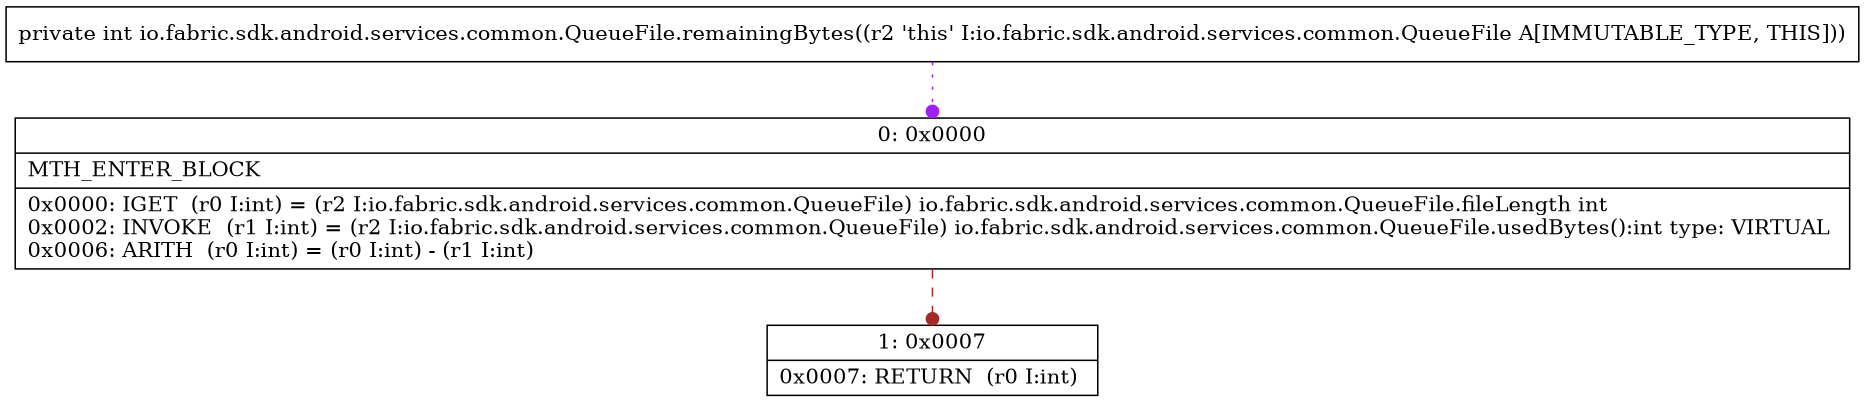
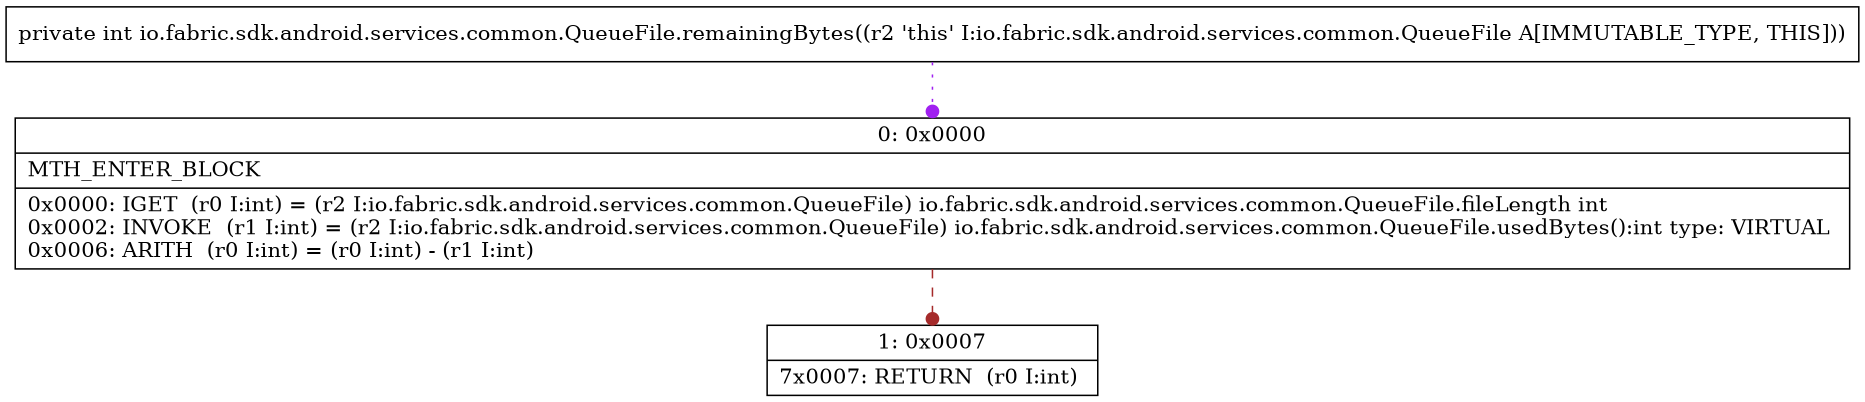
node "1: 0x0007": text "0x0007: RETURN  (r0 I:int)" -> "7x0007: RETURN  (r0 I:int)"
